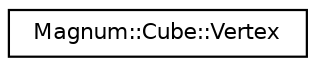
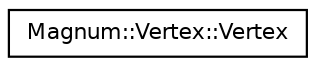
node "Magnum::Cube::Vertex": label "Magnum::Cube::Vertex" -> "Magnum::Vertex::Vertex"
